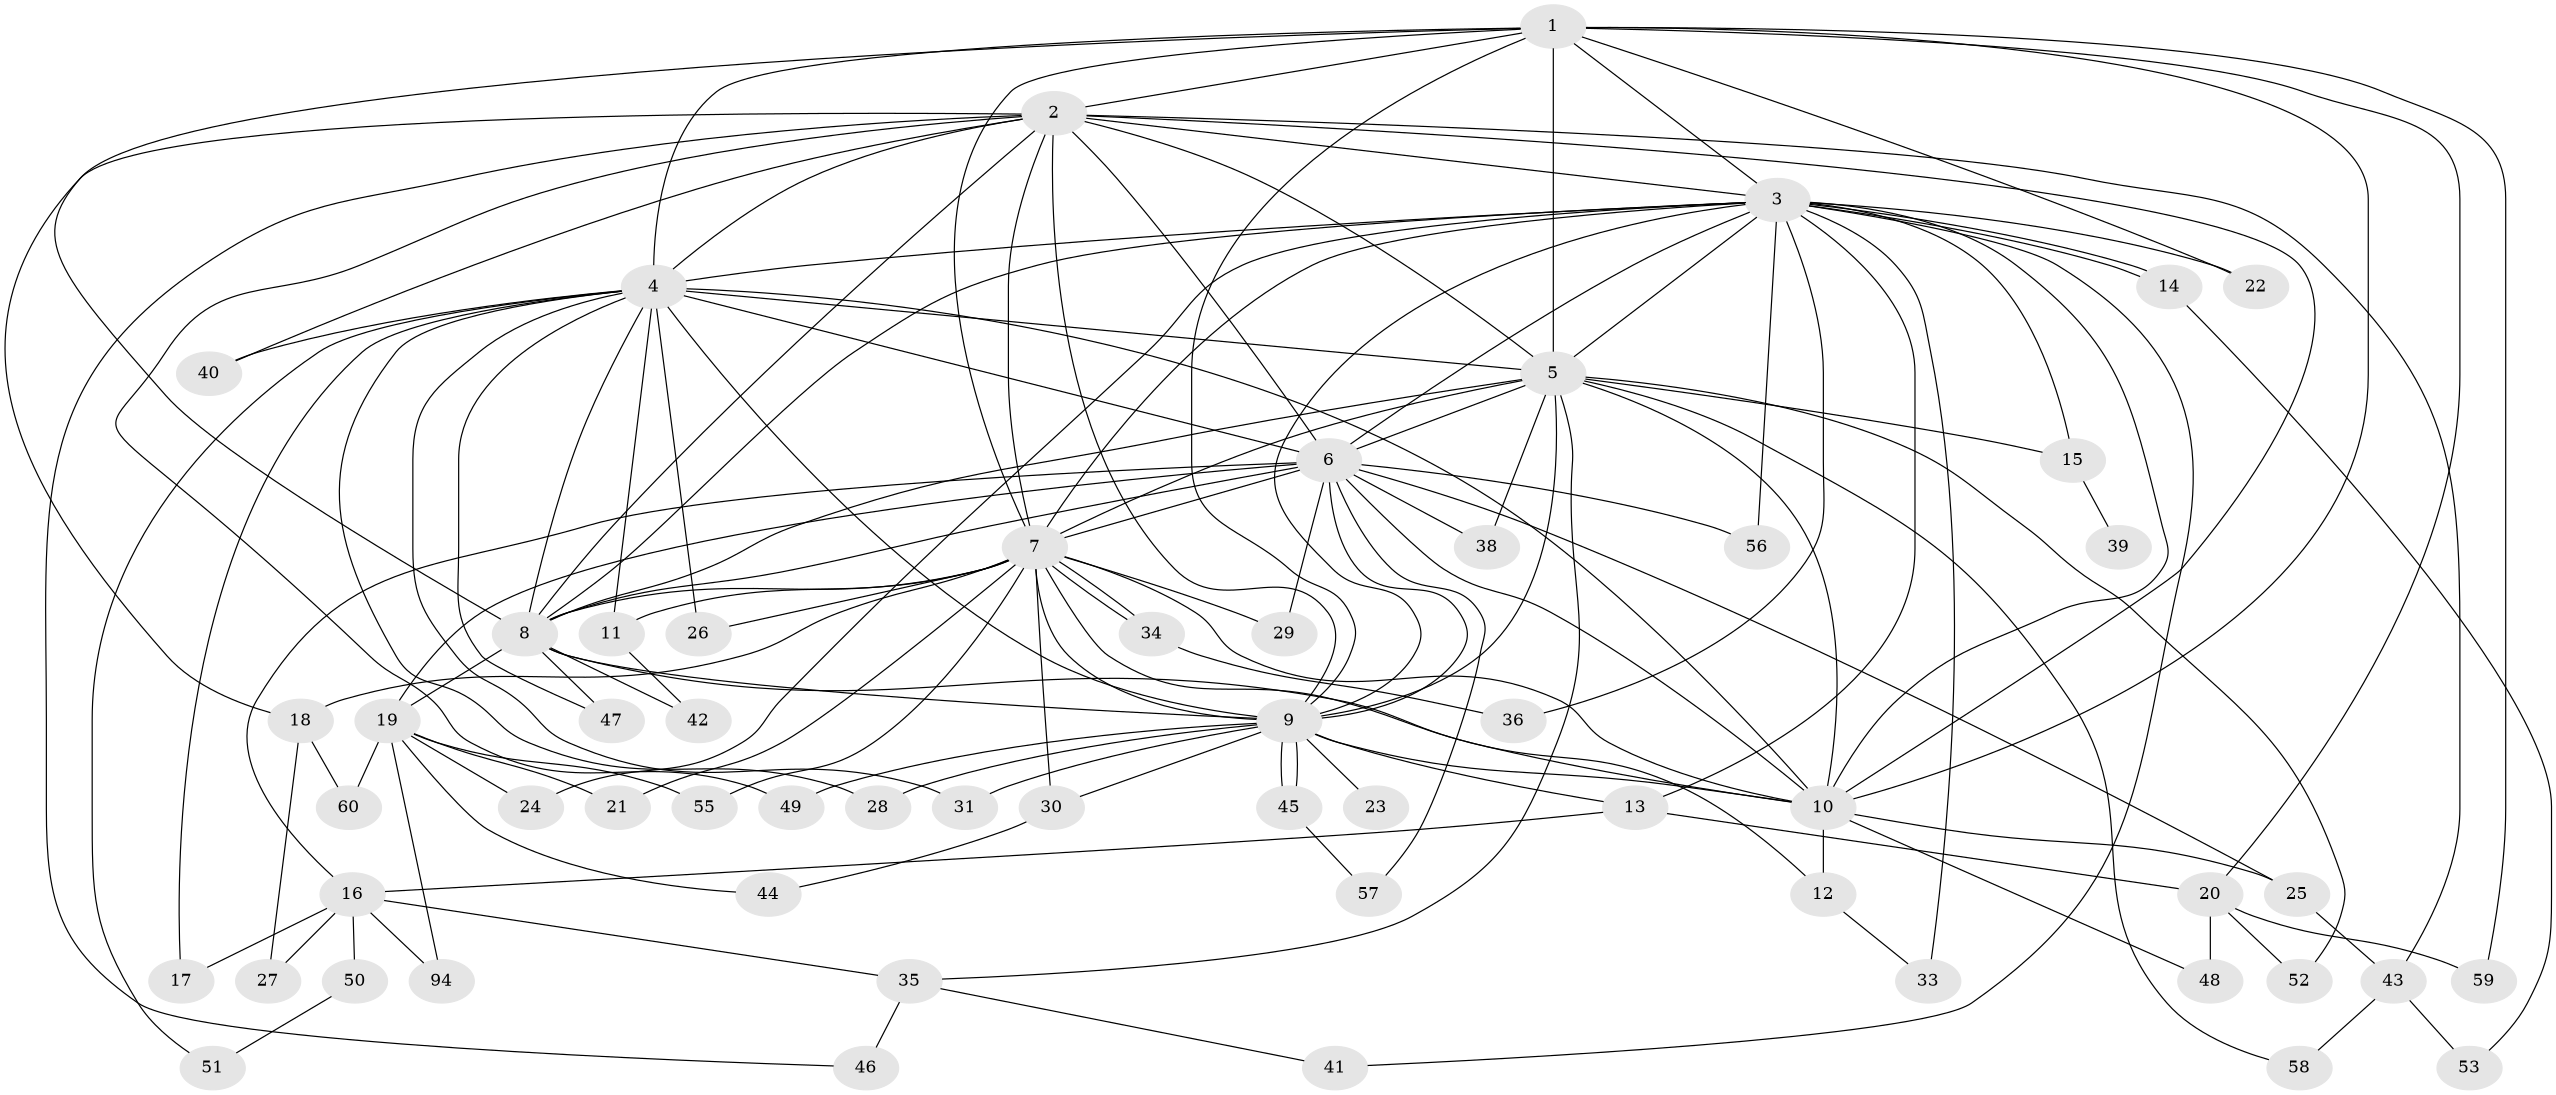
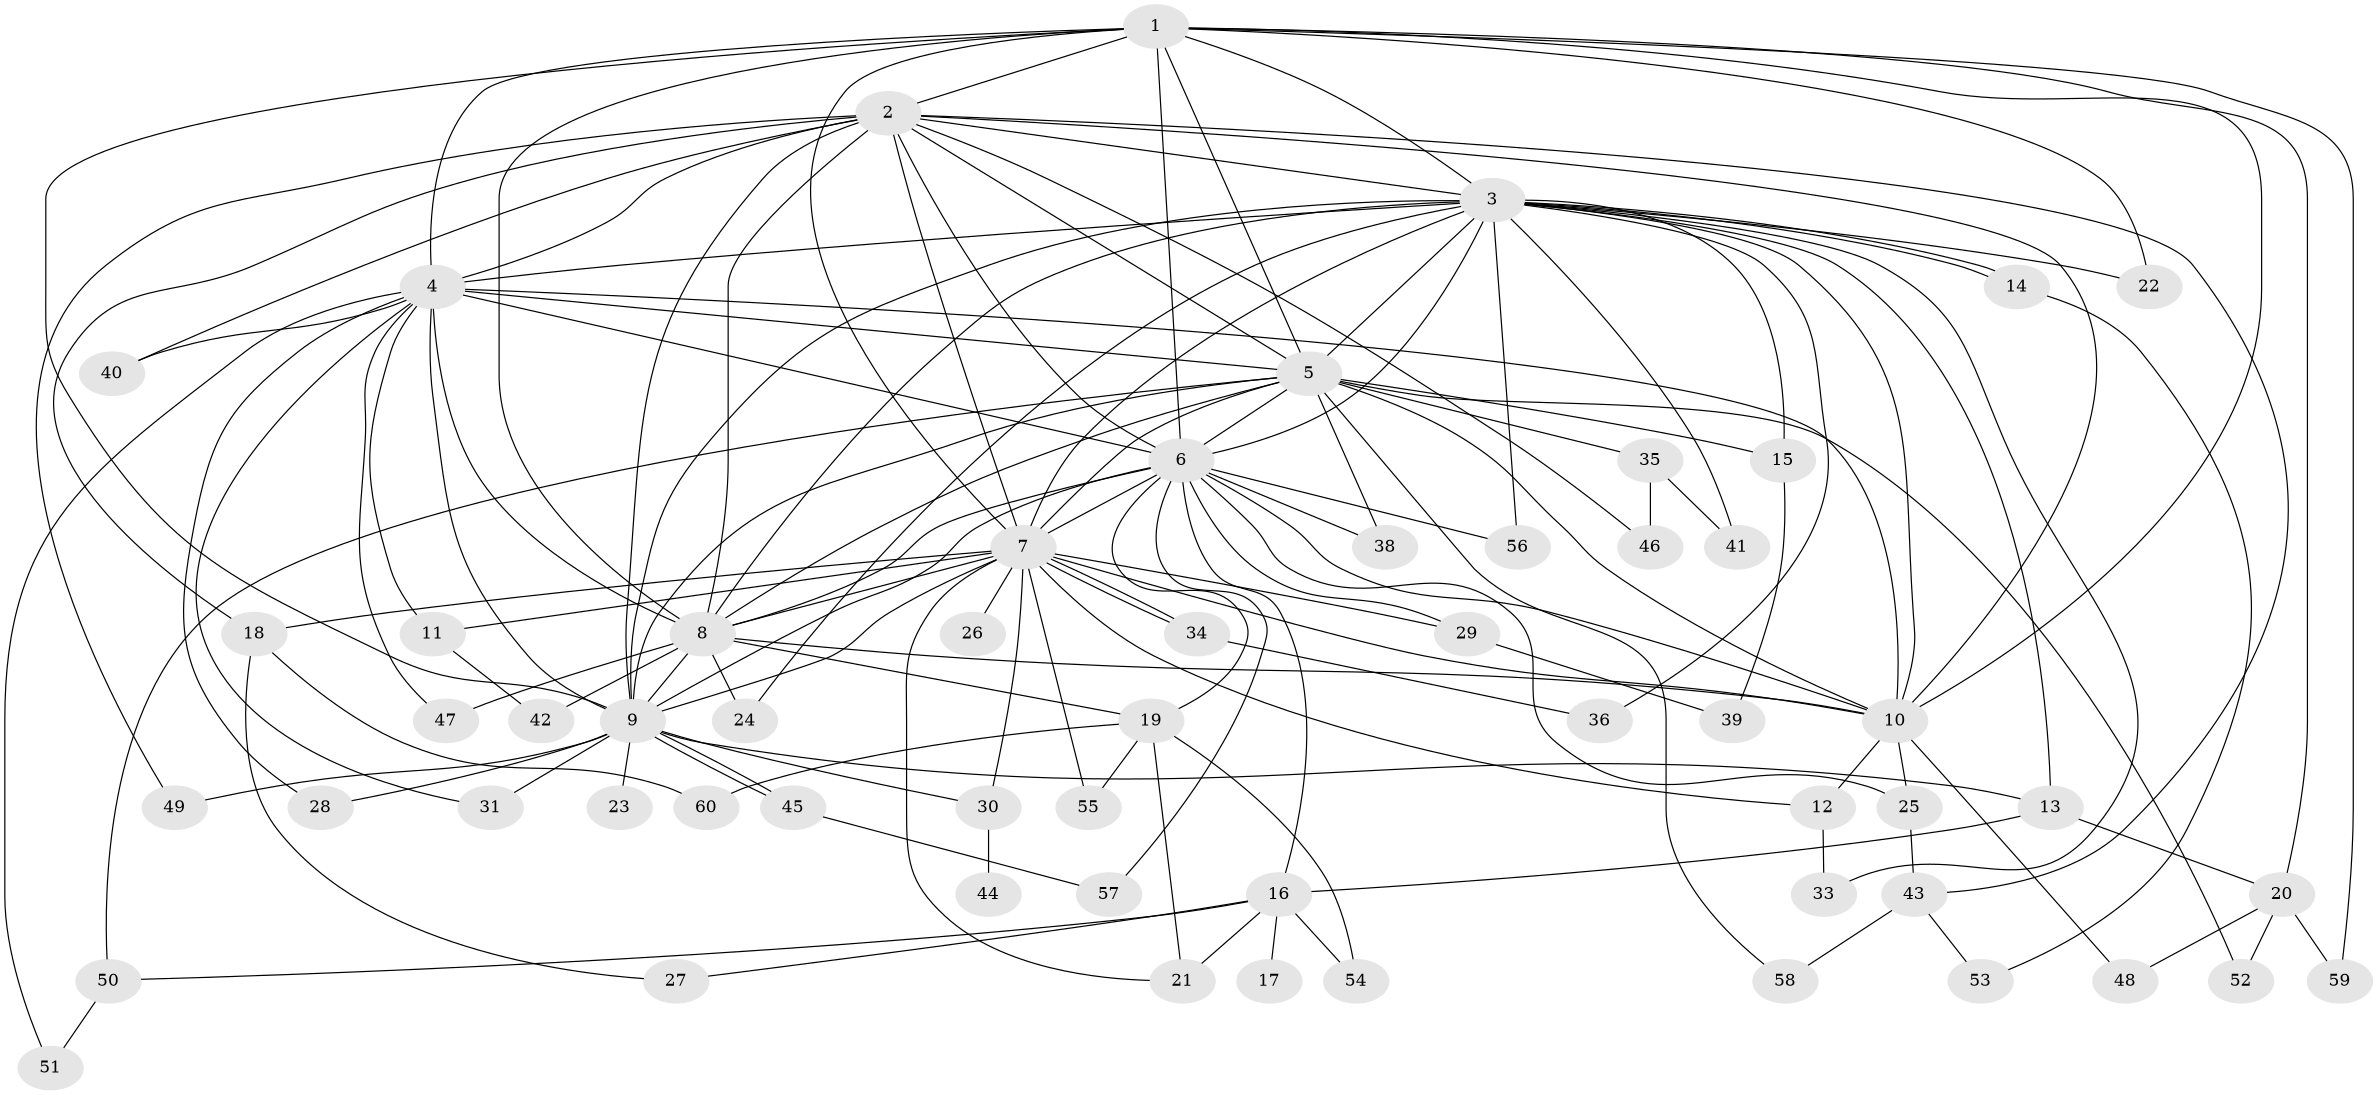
edge "1" -- "6": added
edge "4" -- "26": removed
edge "5" -- "50": added
edge "4" -- "17": removed
edge "29" -- "39": added
edge "19" -- "24": now "8" -- "24"
edge "9" -- "10": removed
edge "19" -- "44": removed
edge "16" -- "35": now "16" -- "21"
node "94": label "94" -> "54"
